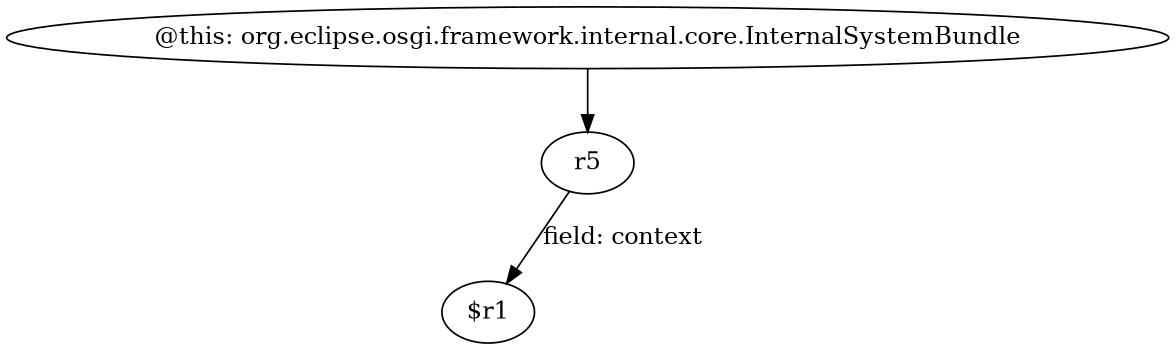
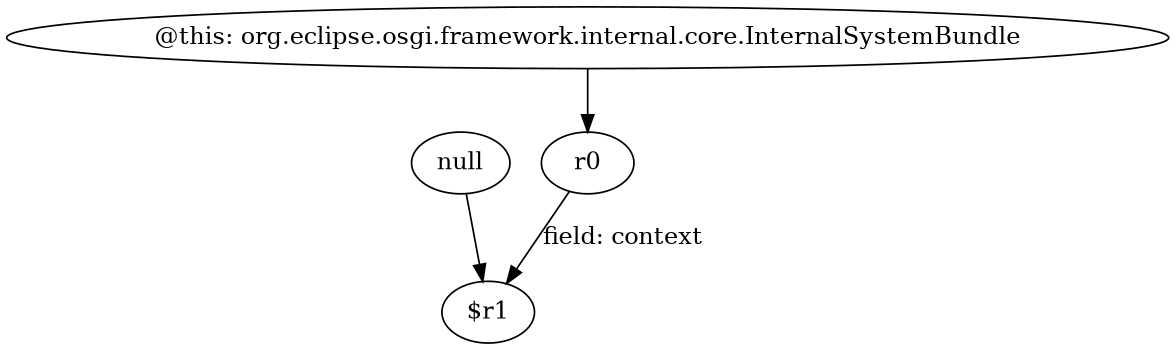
node "null": added
node "r5": label "r5" -> "r0"
